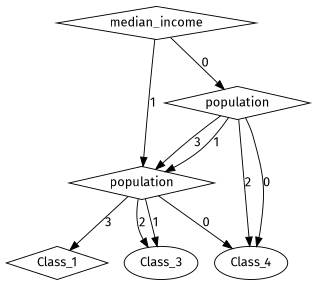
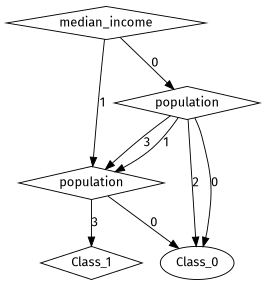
node "Class_3": removed
node "Class_4": label "Class_4" -> "Class_0"
